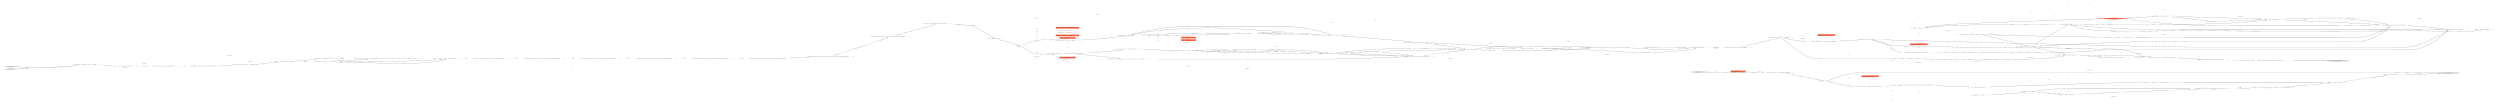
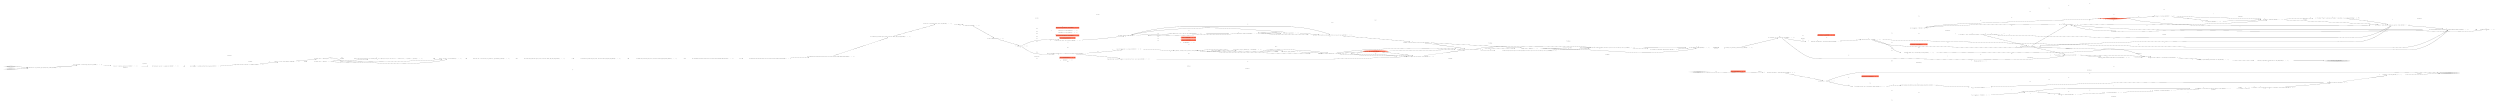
node "fields.add(entry.getKey())@@@45@@@['0', '1', '0']": fillcolor white -> tomato
